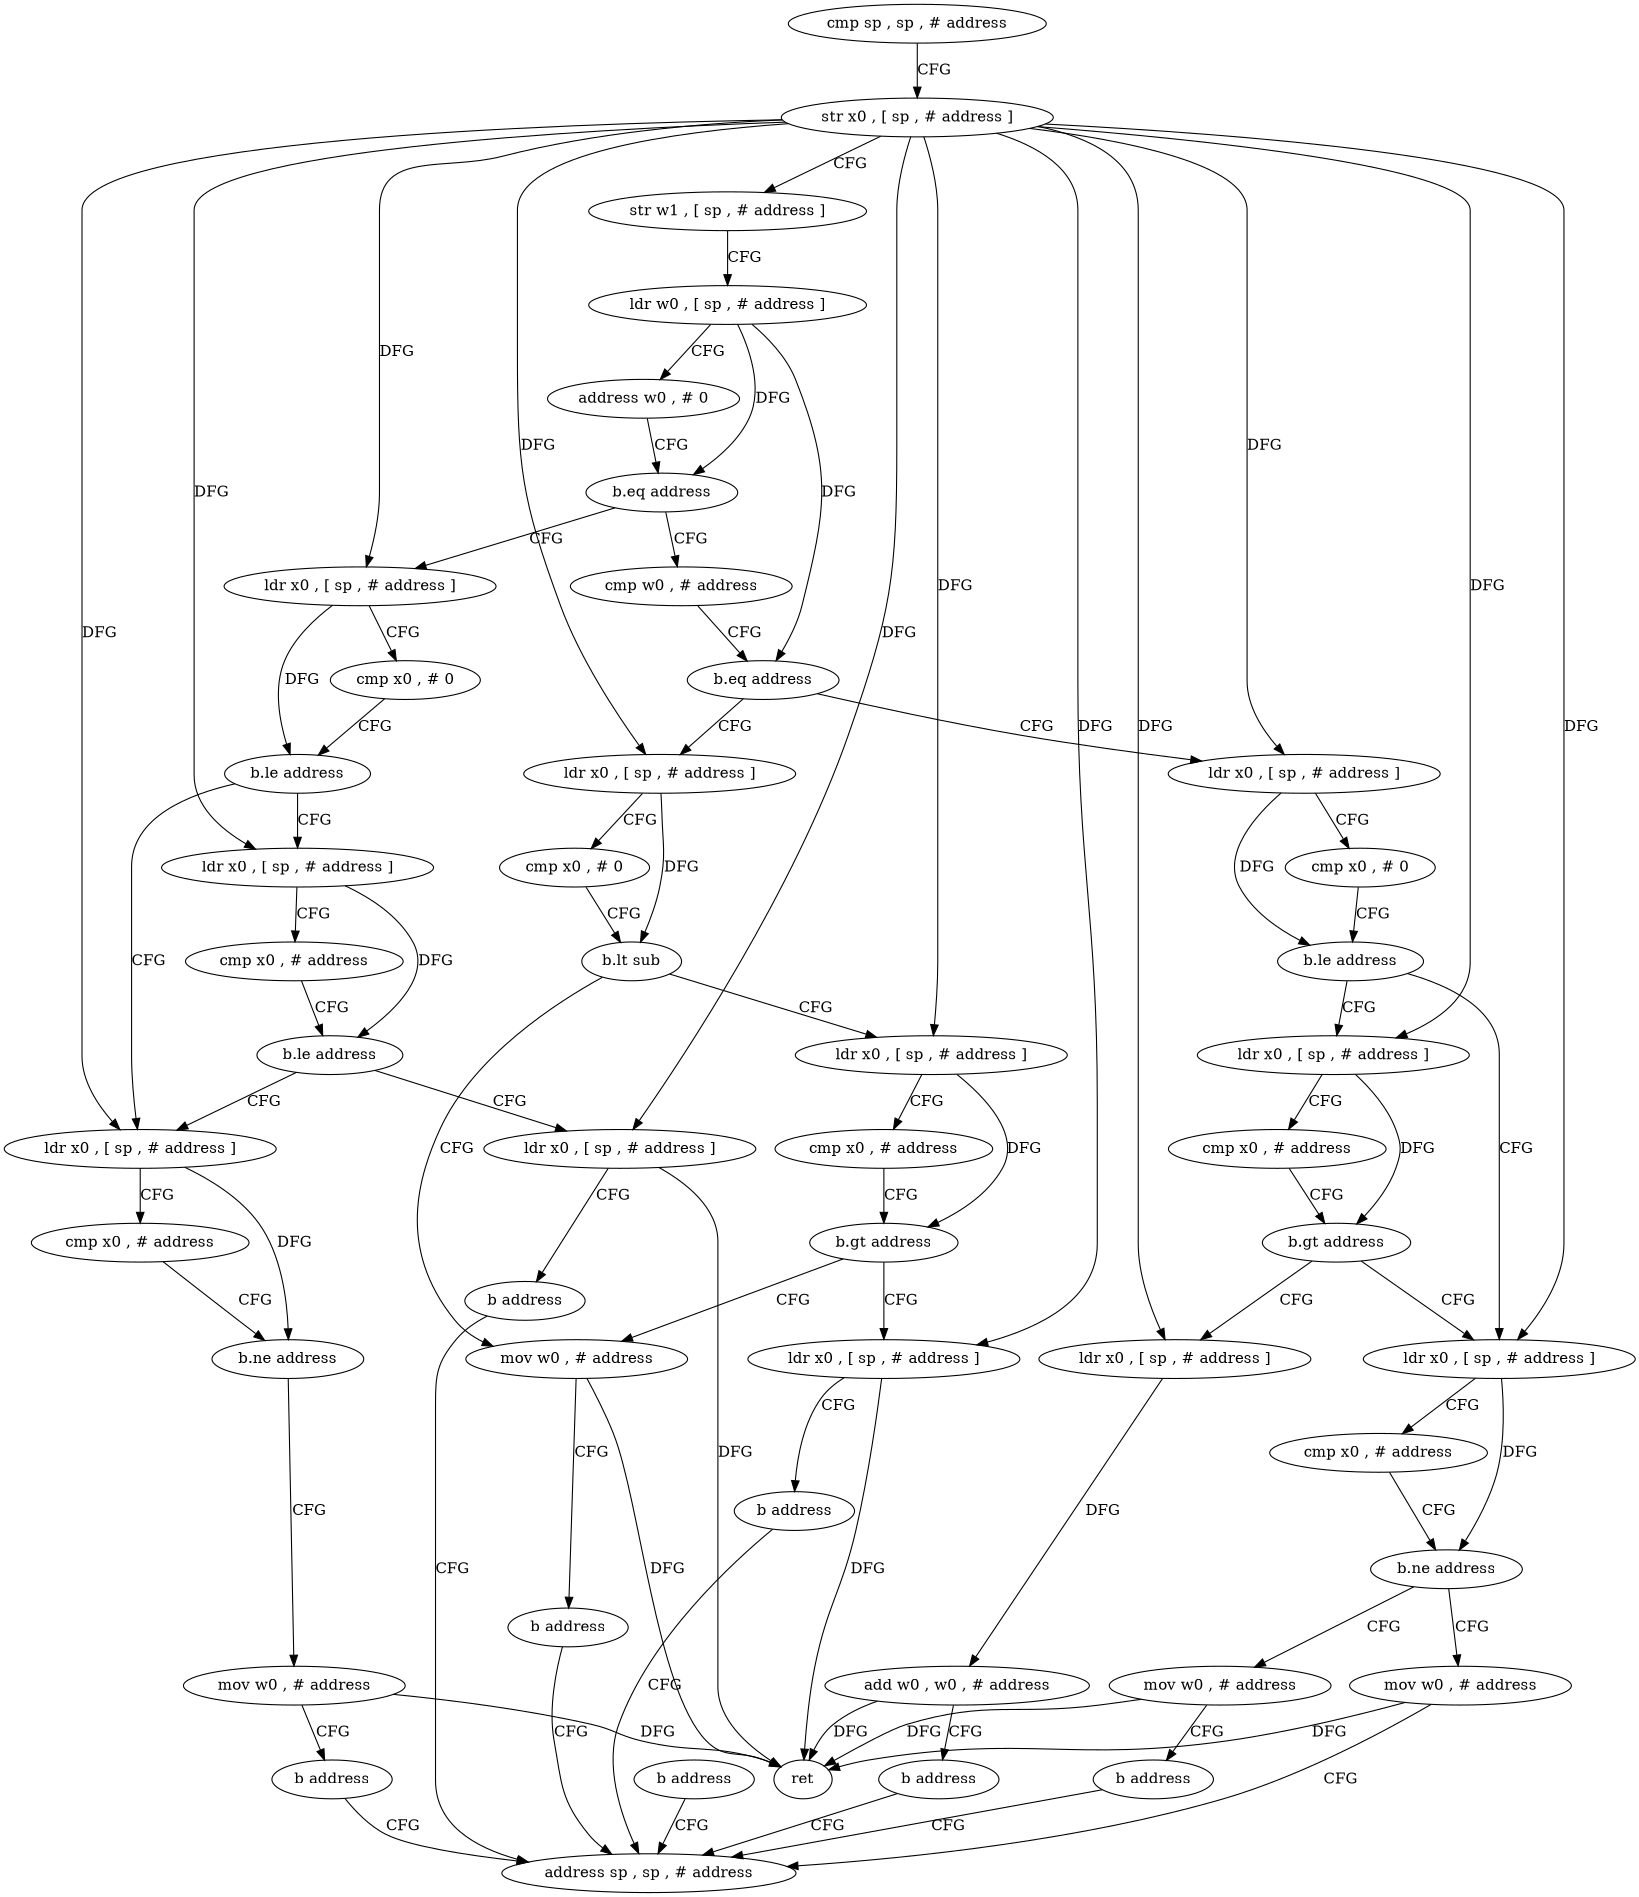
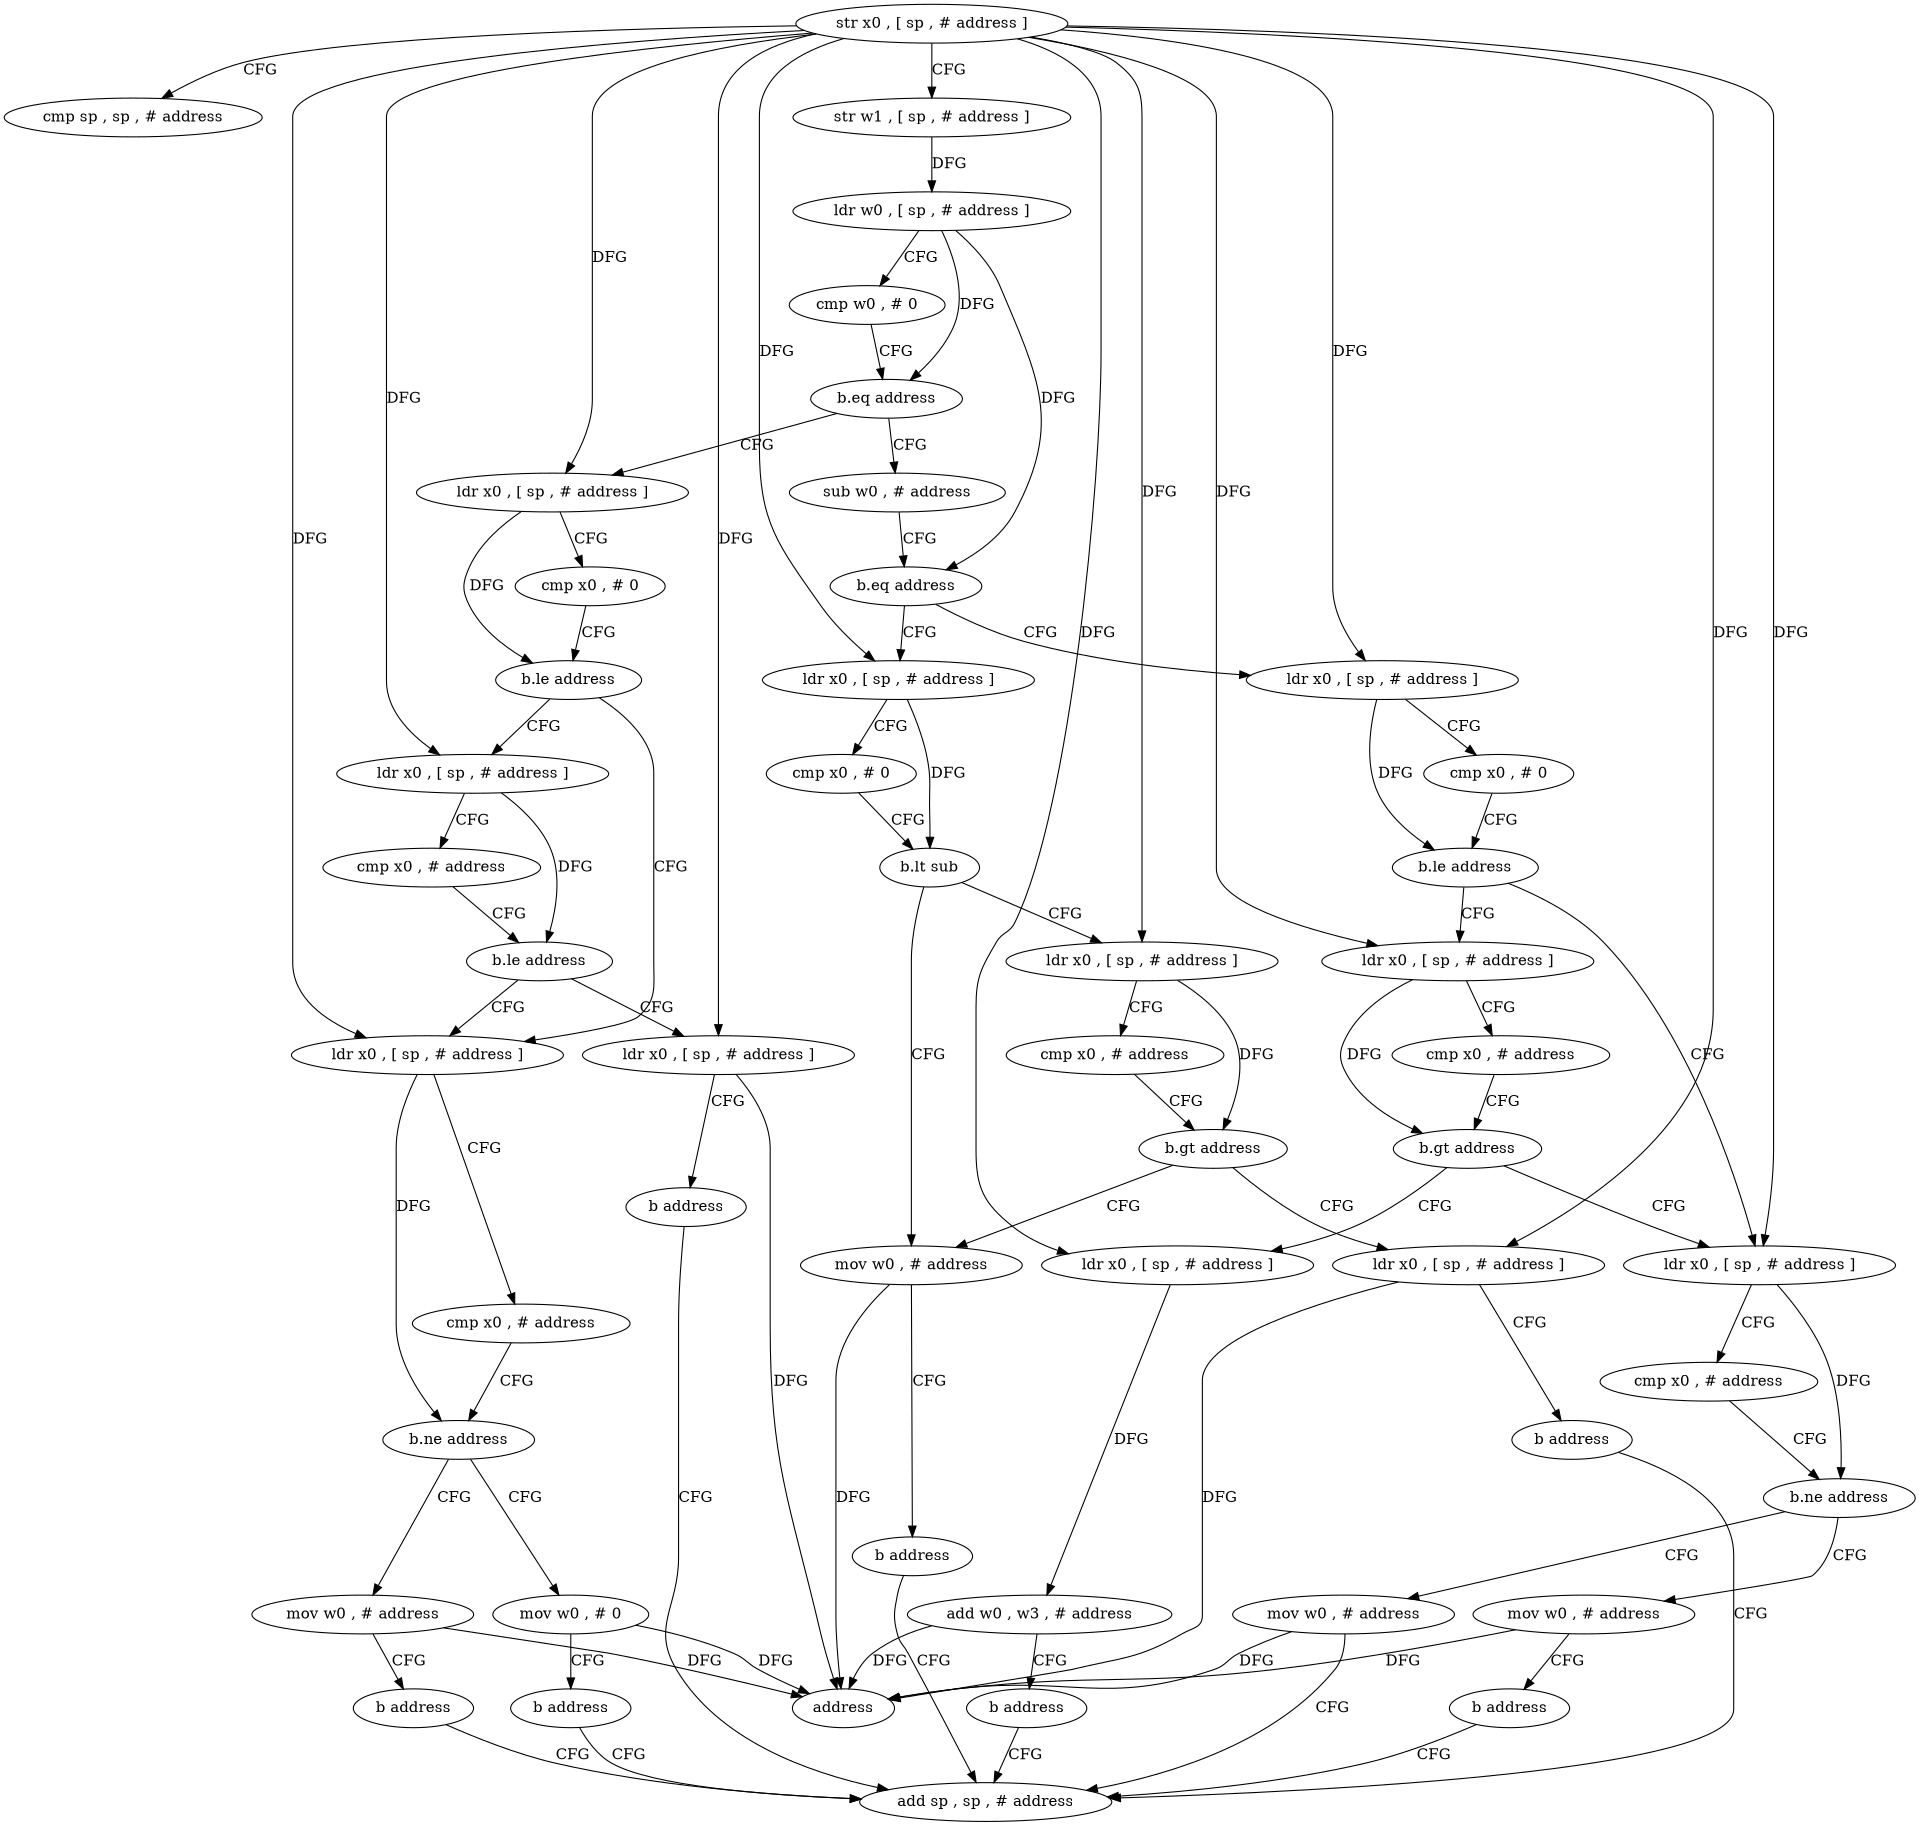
edge "cmp sp , sp , # address" -> "str x0 , [ sp , # address ]": reversed
edge "str w1 , [ sp , # address ]" -> "ldr w0 , [ sp , # address ]": label "CFG" -> "DFG"
node "address w0 , # 0": label "address w0 , # 0" -> "cmp w0 , # 0"
node "cmp w0 , # address": label "cmp w0 , # address" -> "sub w0 , # address"
node "mov w0 , # 0": added
node "add w0 , w0 , # address": label "add w0 , w0 , # address" -> "add w0 , w3 , # address"
node "ret": label "ret" -> "address"
node "address sp , sp , # address": label "address sp , sp , # address" -> "add sp , sp , # address"
